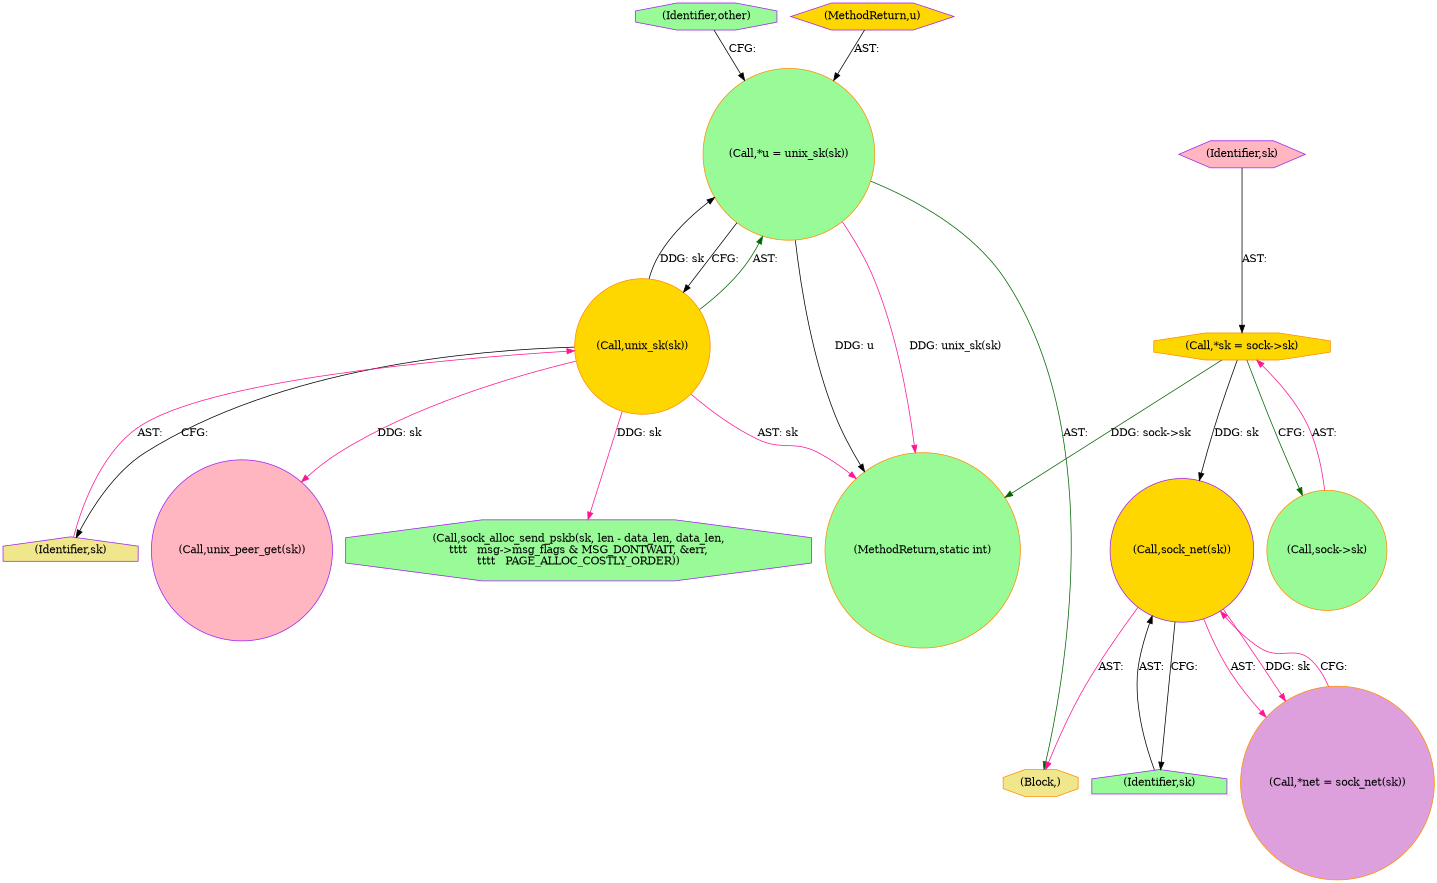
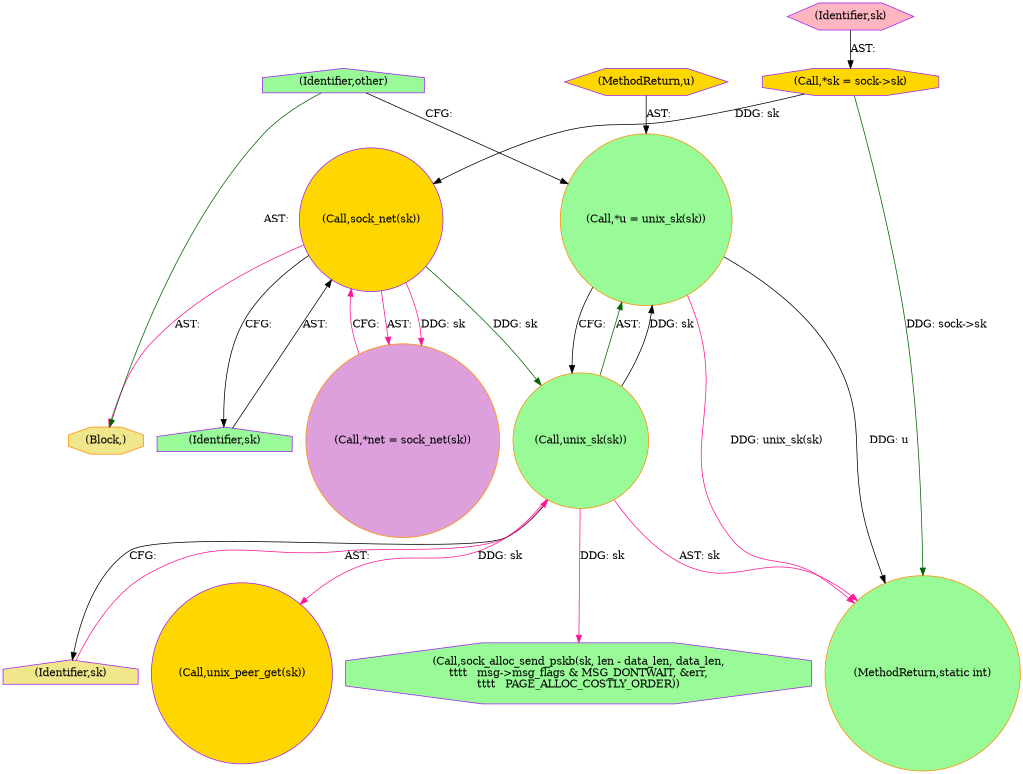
node "(Identifier,other)": shape octagon -> house
edge "(Call,sock_net(sk))" -> "(Call,unix_sk(sk))": added, label "DDG: sk"
node "(Call,unix_sk(sk))": fillcolor gold -> palegreen
node "(Call,*sk = sock->sk)": color darkorange -> purple
edge "(Call,*u = unix_sk(sk))" -> "(Block,)": now "(Identifier,other)" -> "(Block,)"
node "(Call,unix_peer_get(sk))": fillcolor lightpink -> gold
node "(Call,sock->sk)": removed
